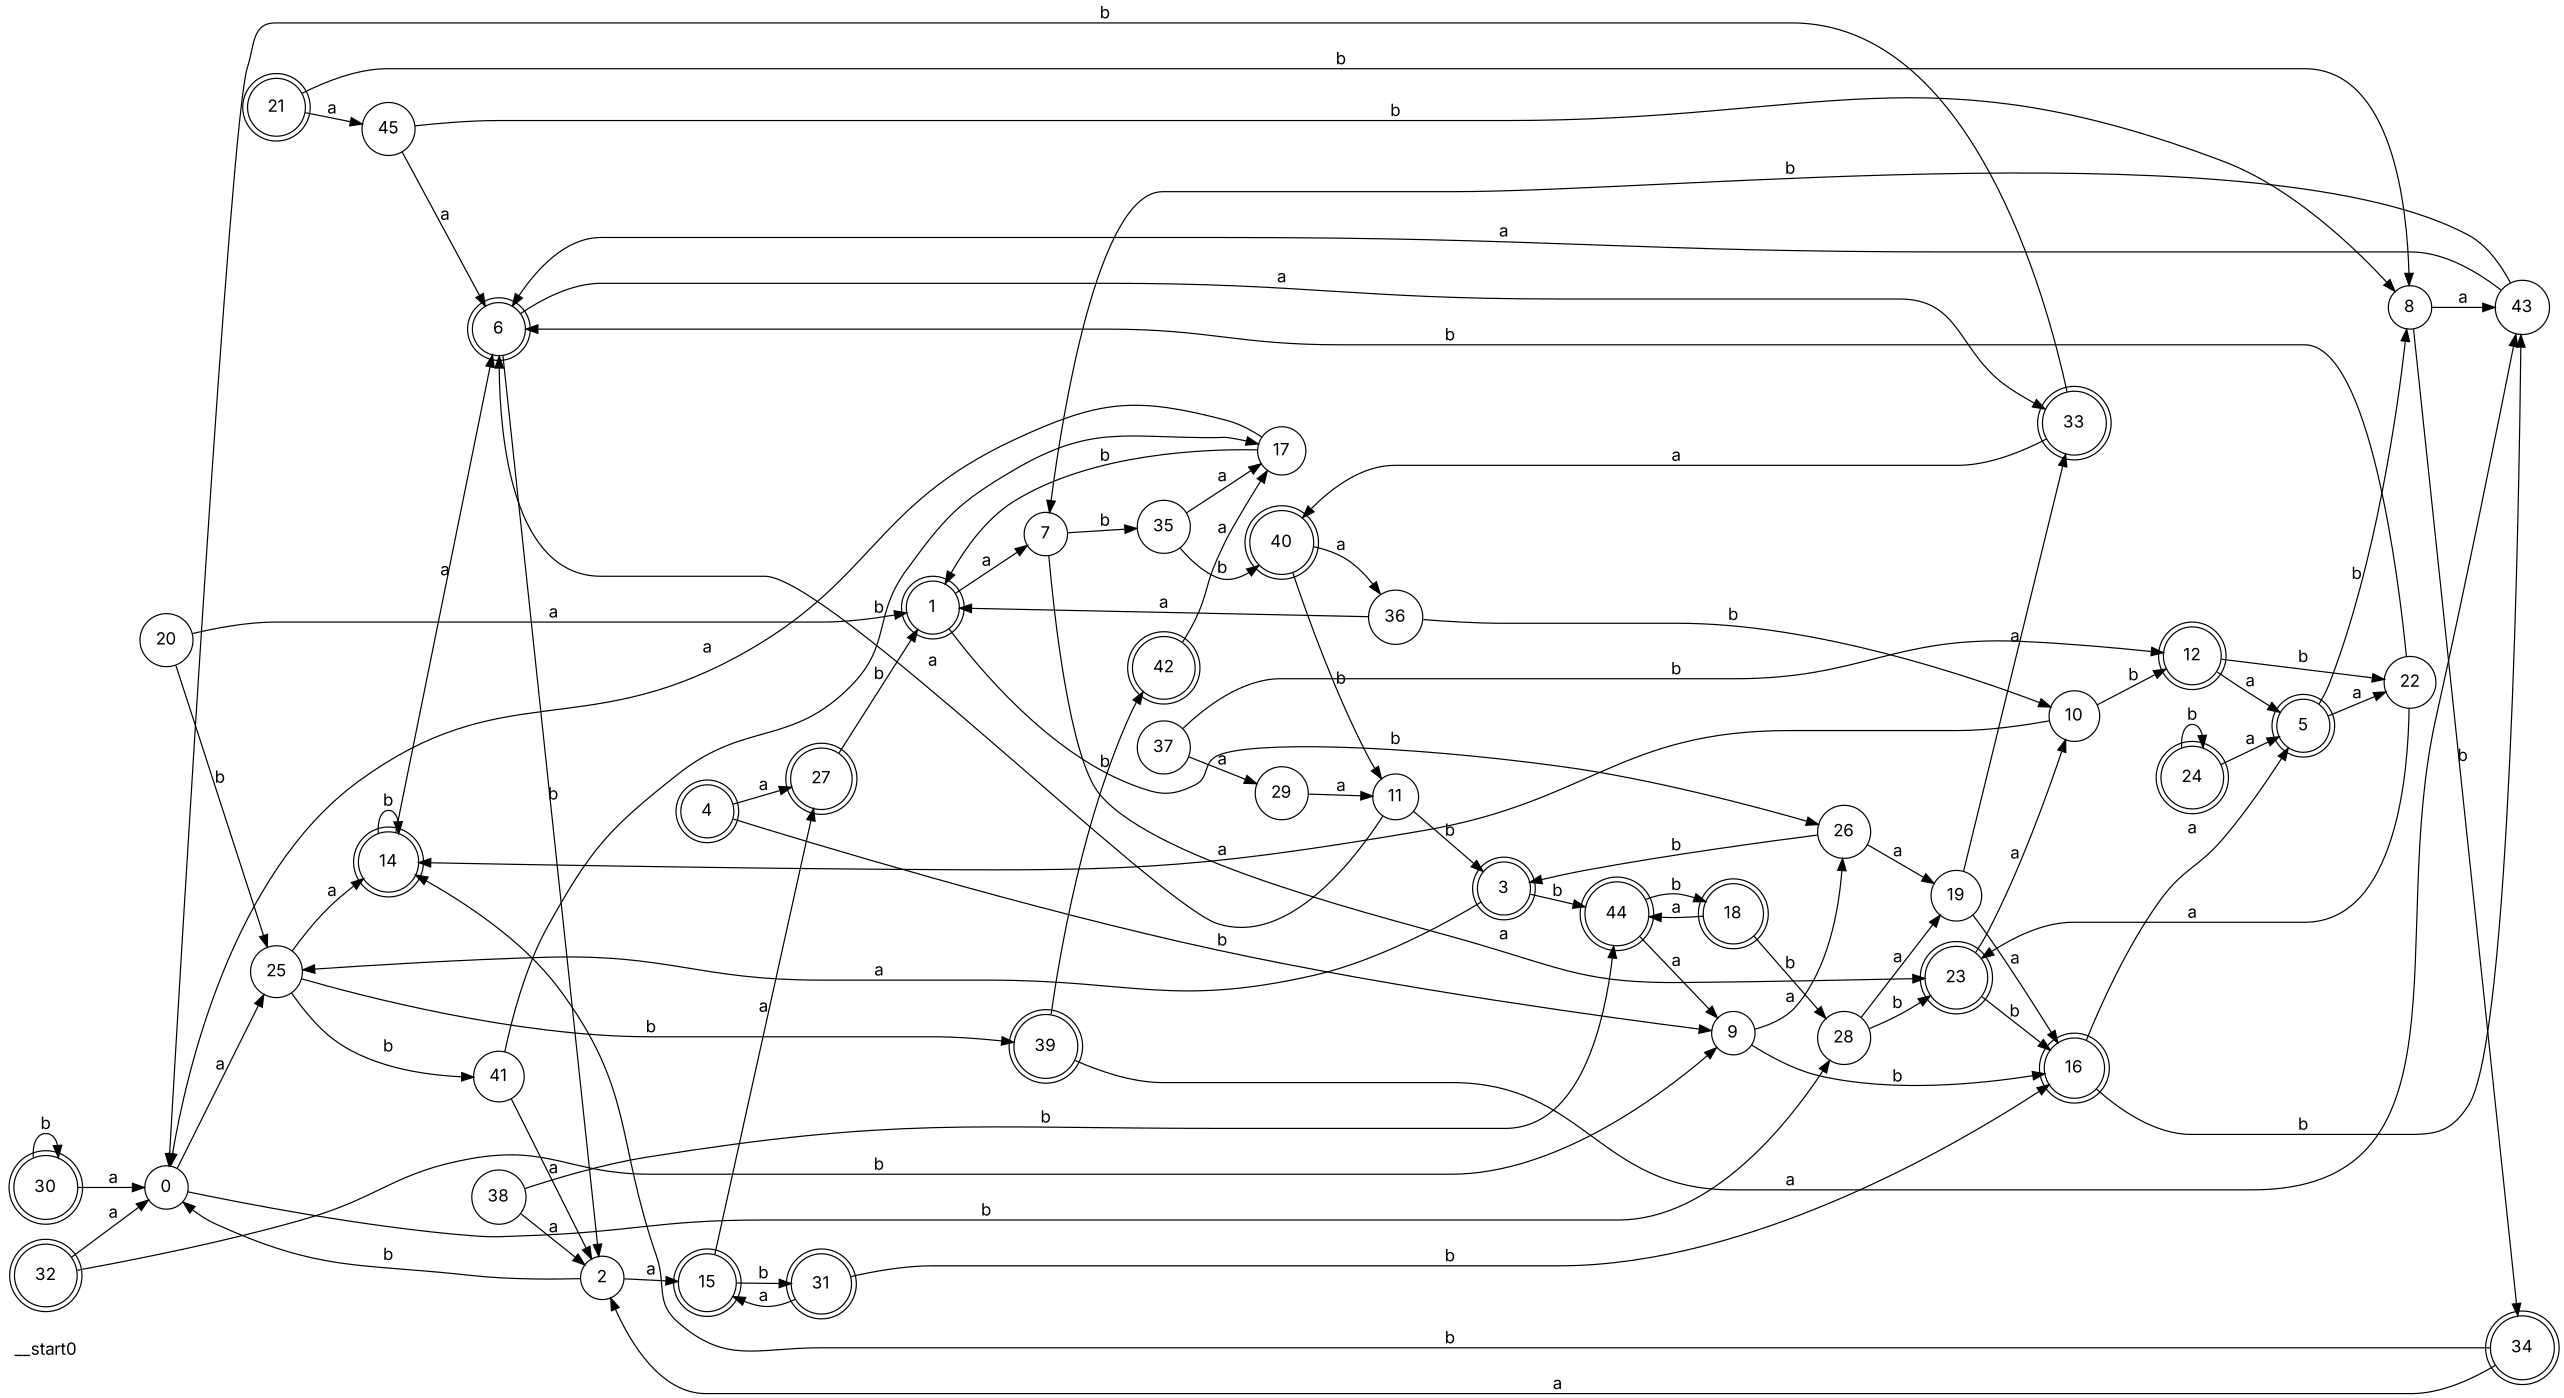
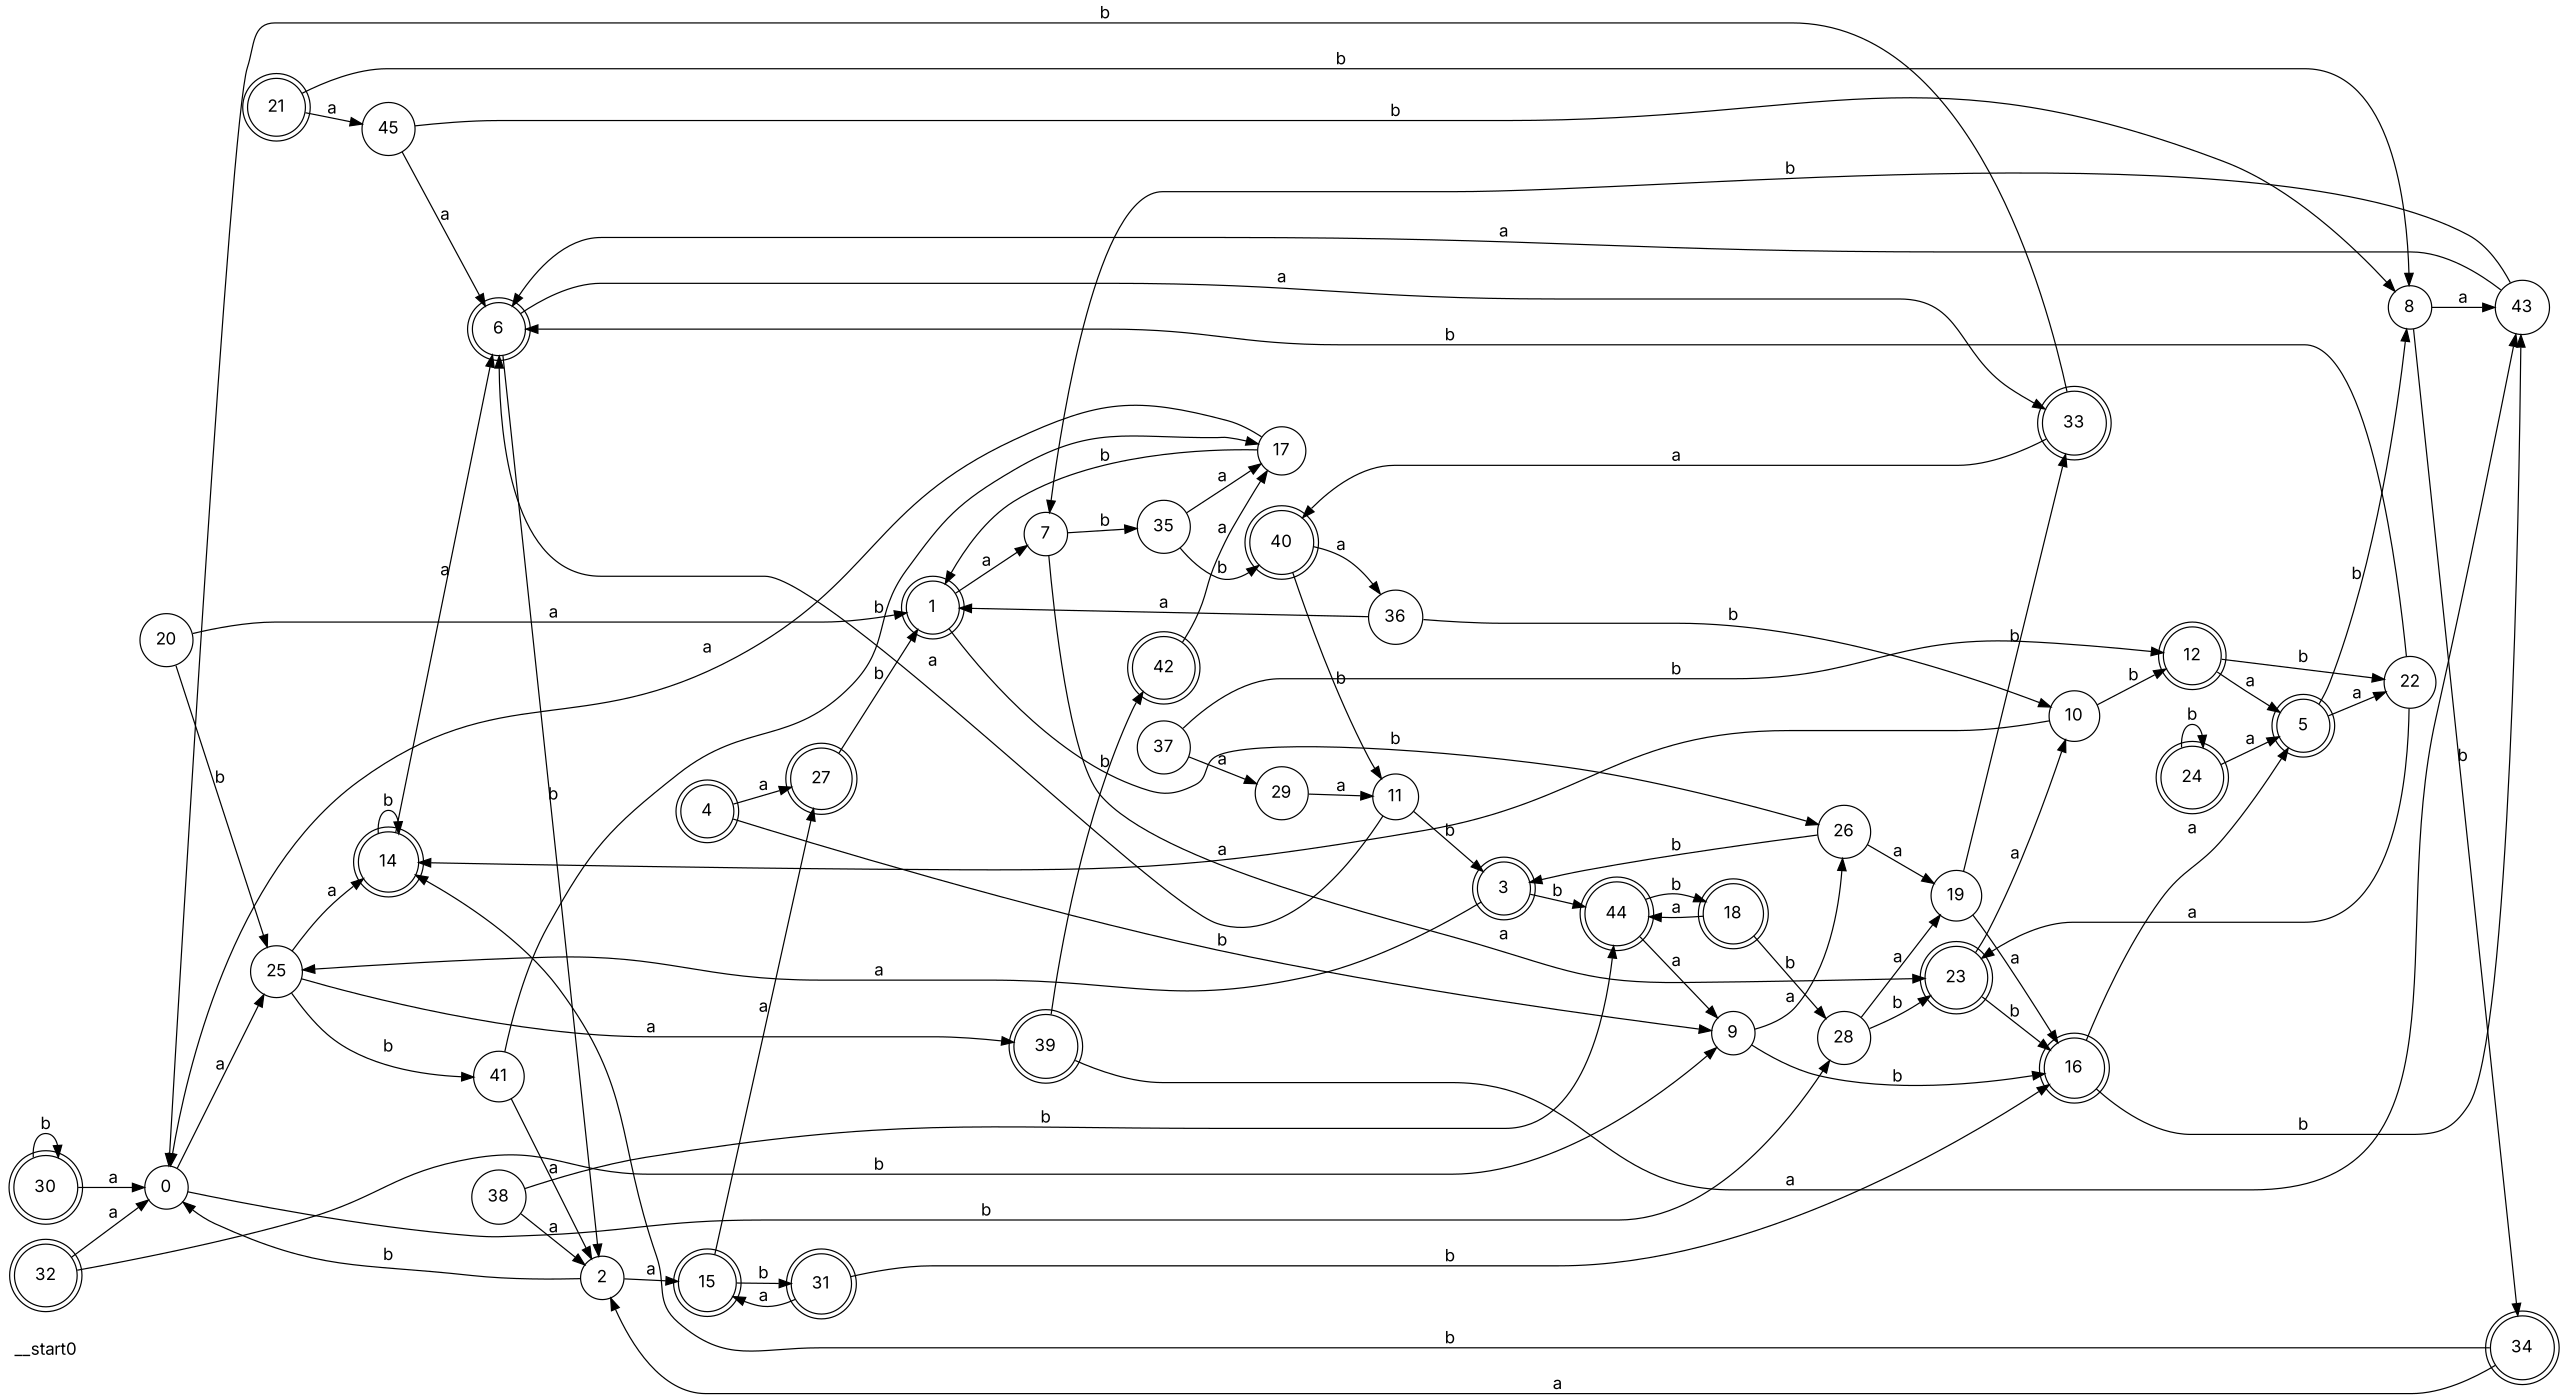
edge "19" -> "33": label "a" -> "b"
edge "25" -> "39": label "b" -> "a"
